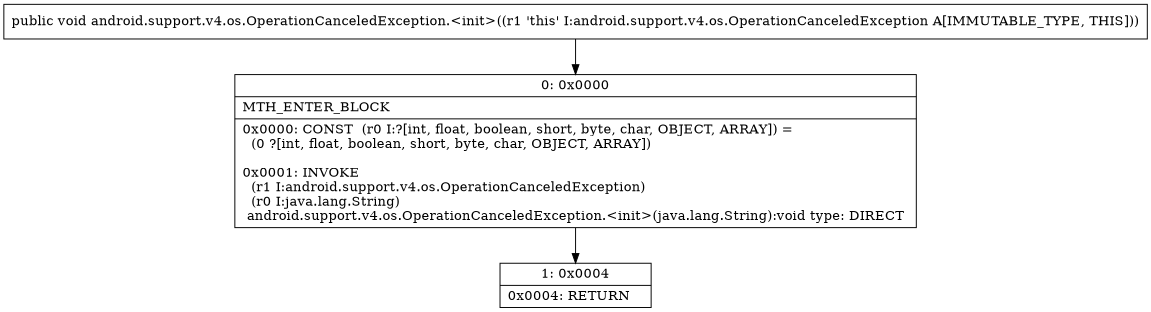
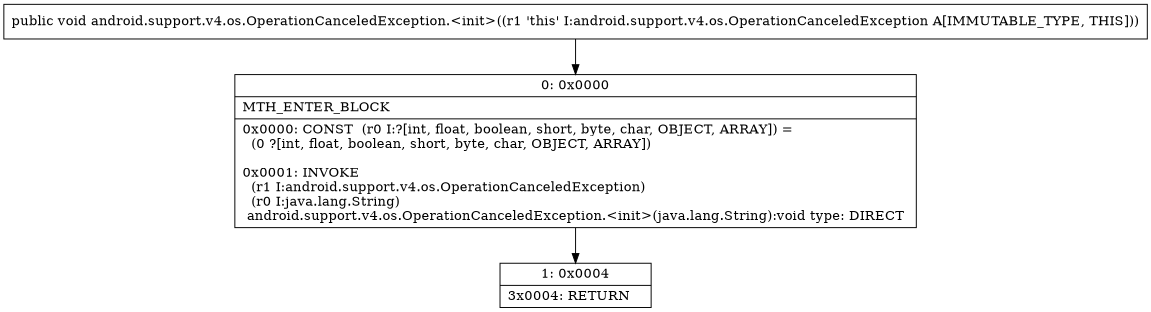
node "1: 0x0004": text "0x0004: RETURN" -> "3x0004: RETURN"
